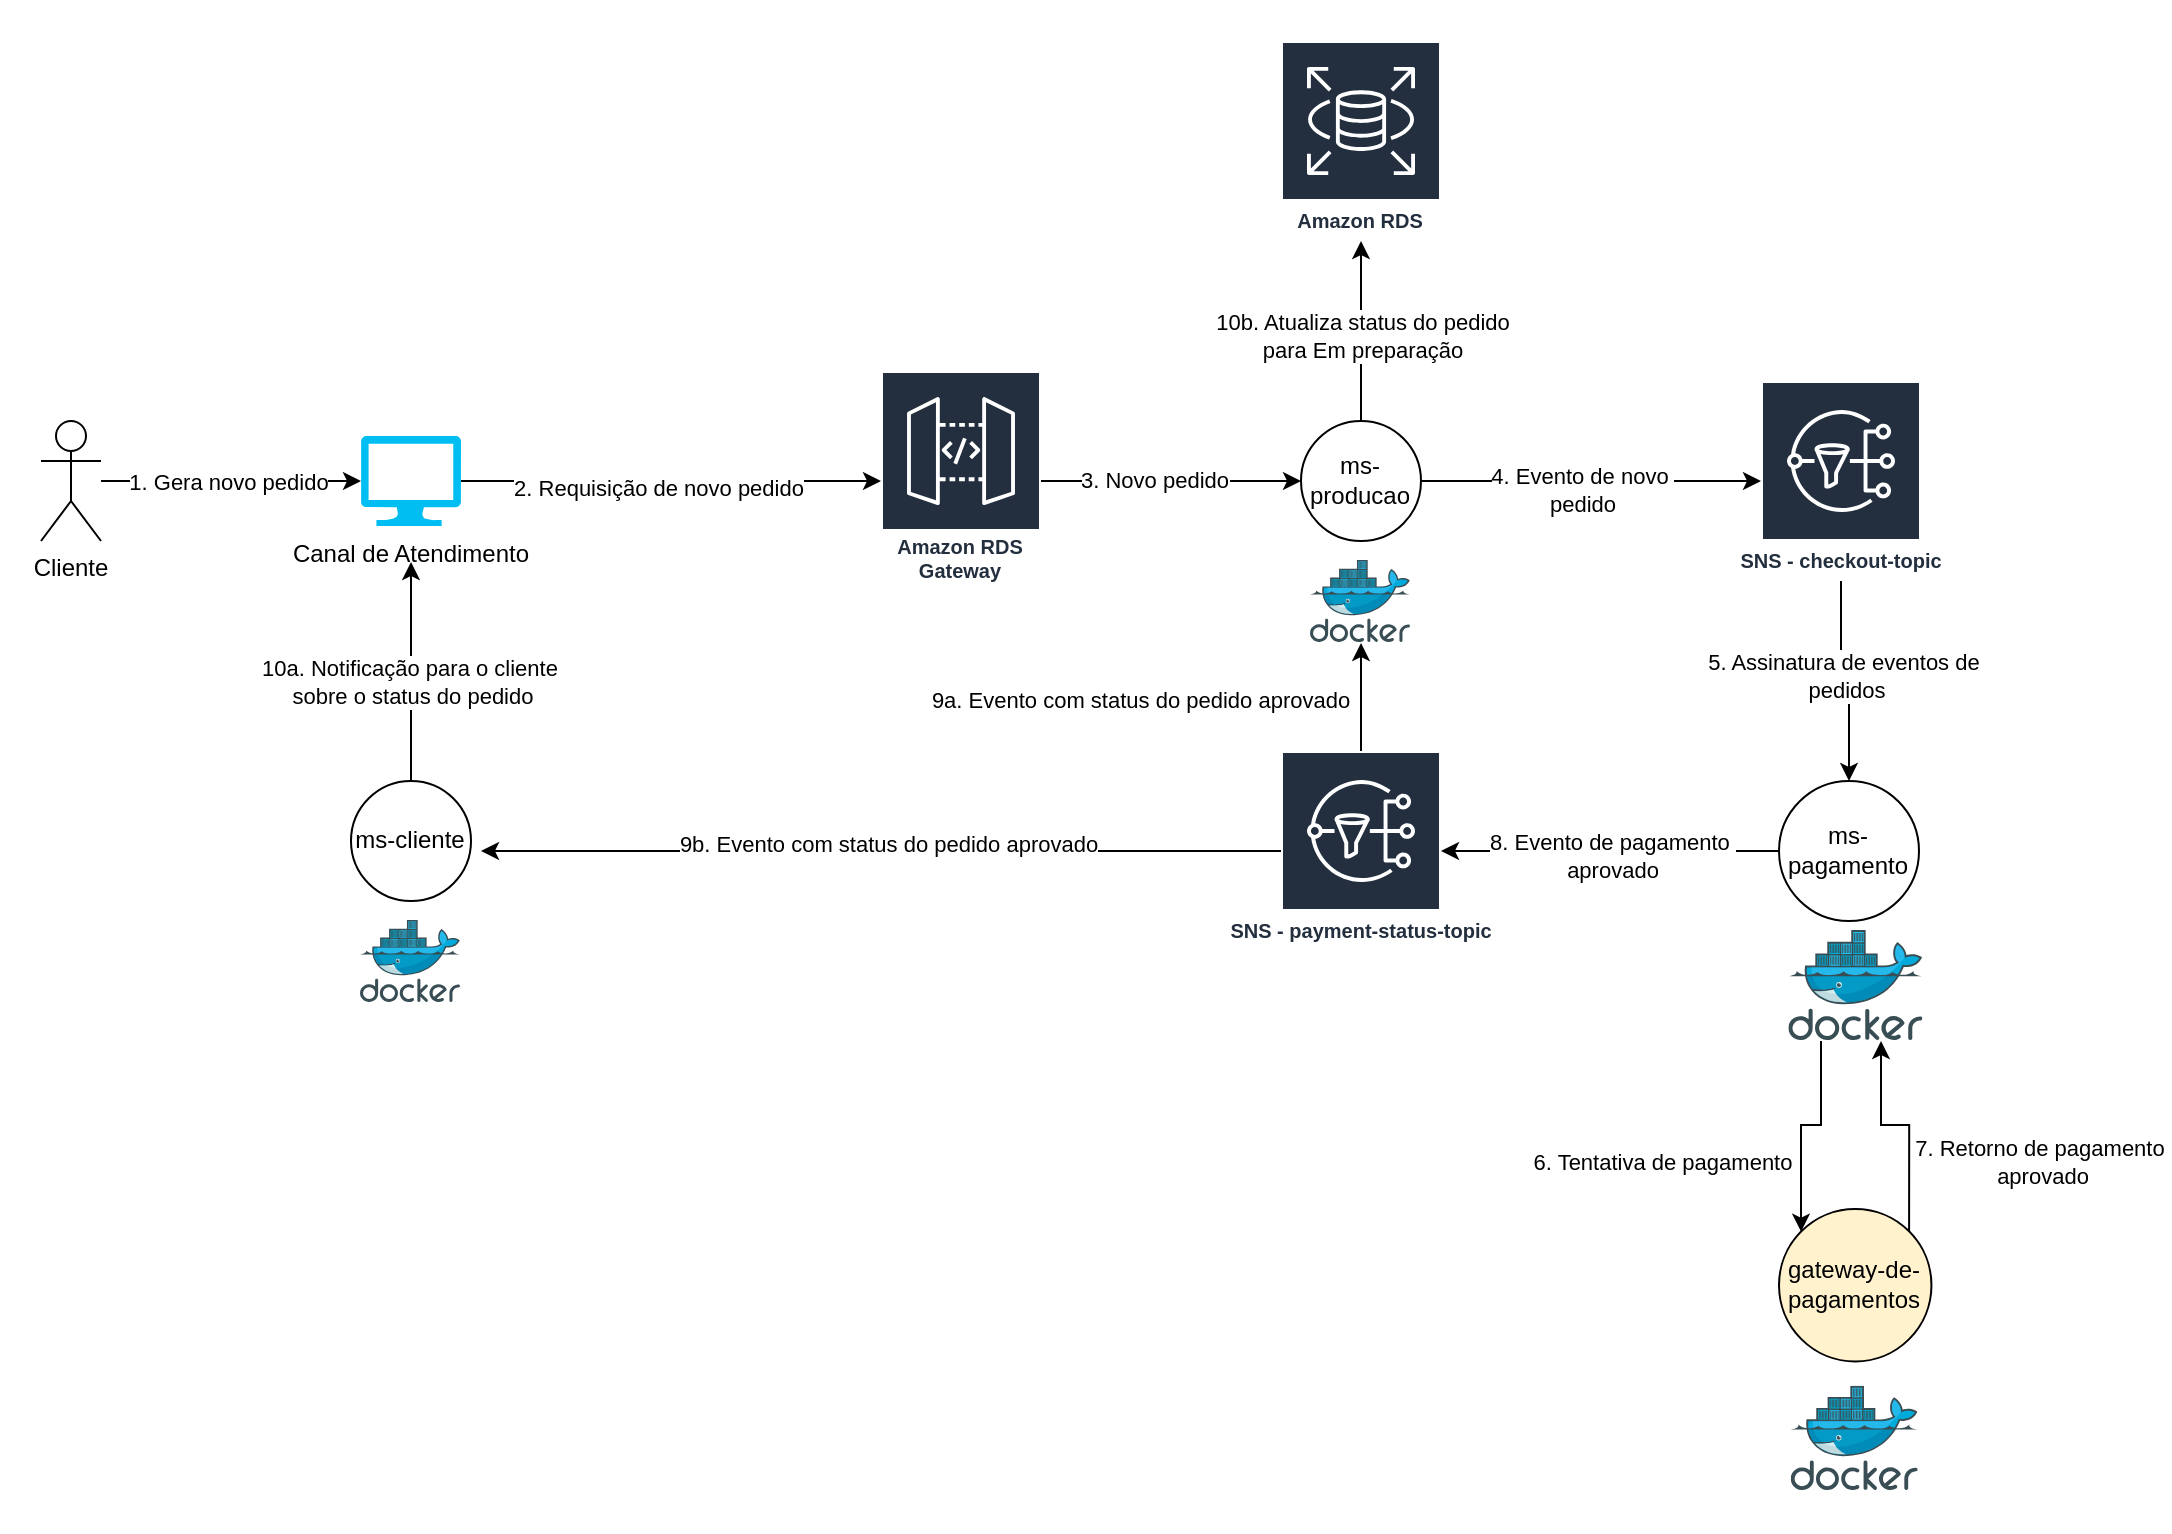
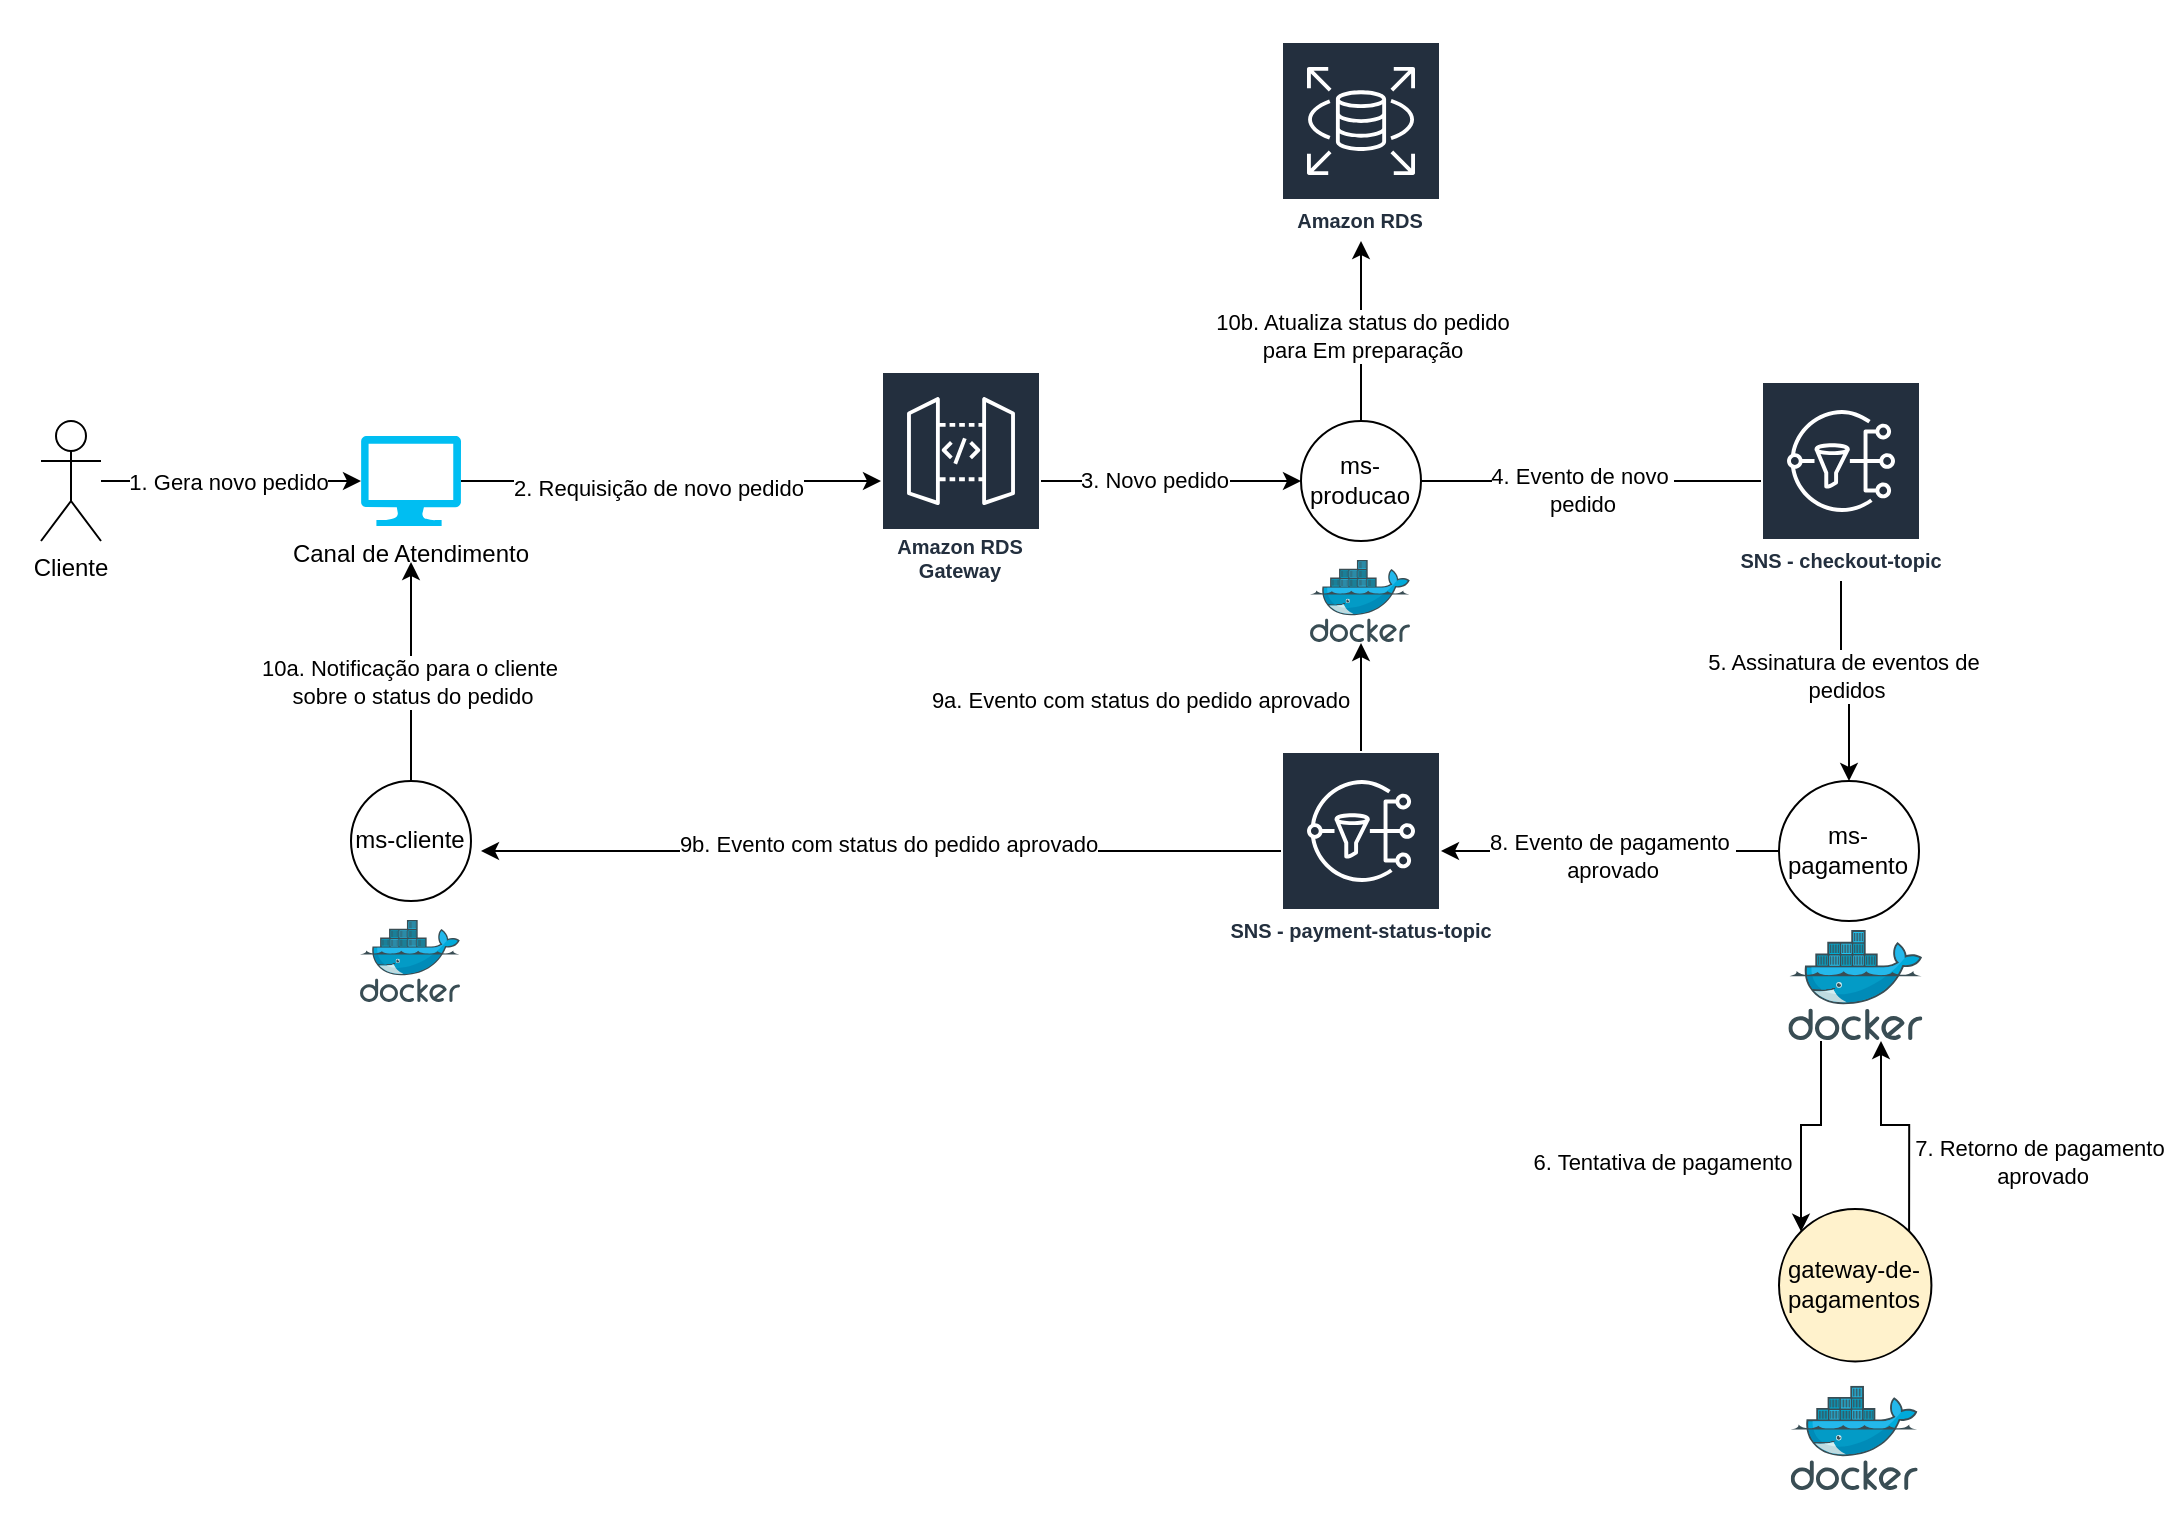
edge "ms-producao" -> "SNS - checkout-topic": arrowhead classic -> none
